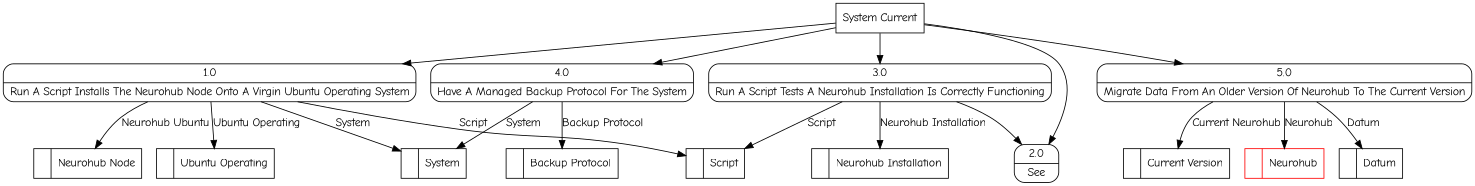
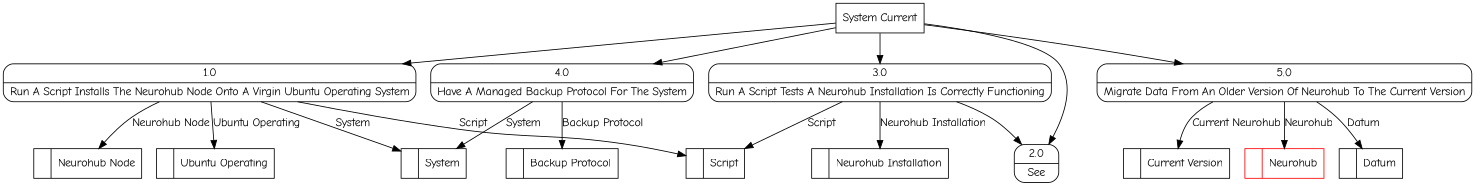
edge "1.0" -> "Neurohub Node": label "Neurohub Ubuntu" -> "Neurohub Node"
